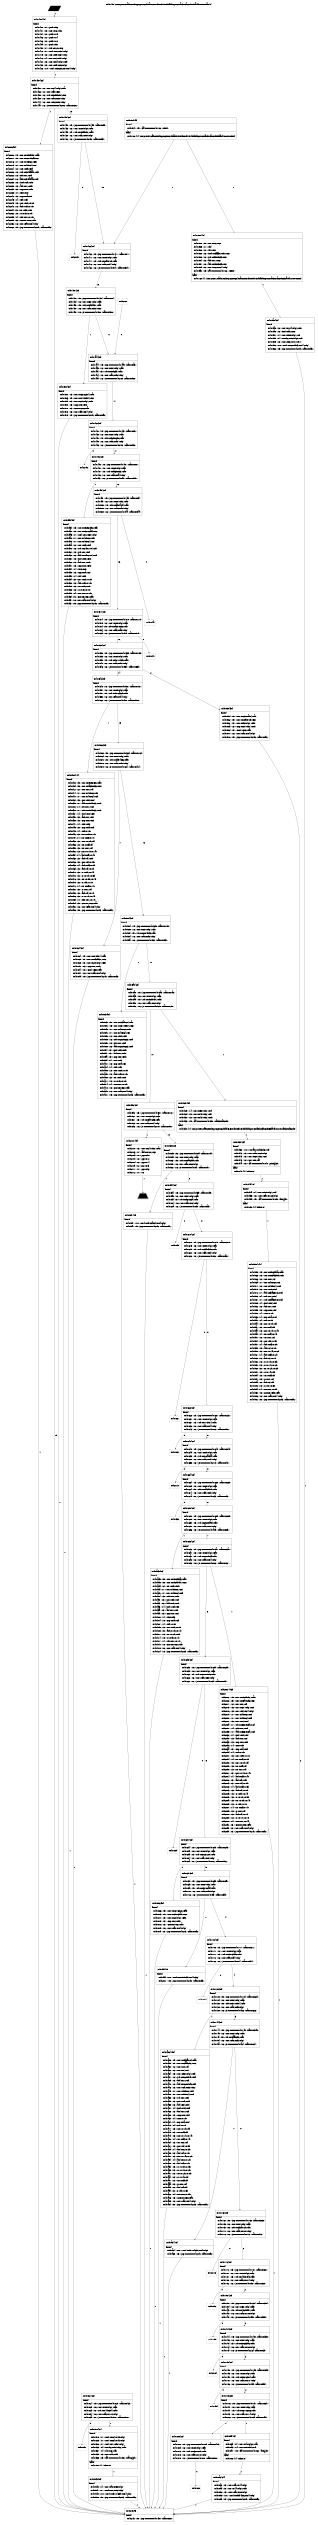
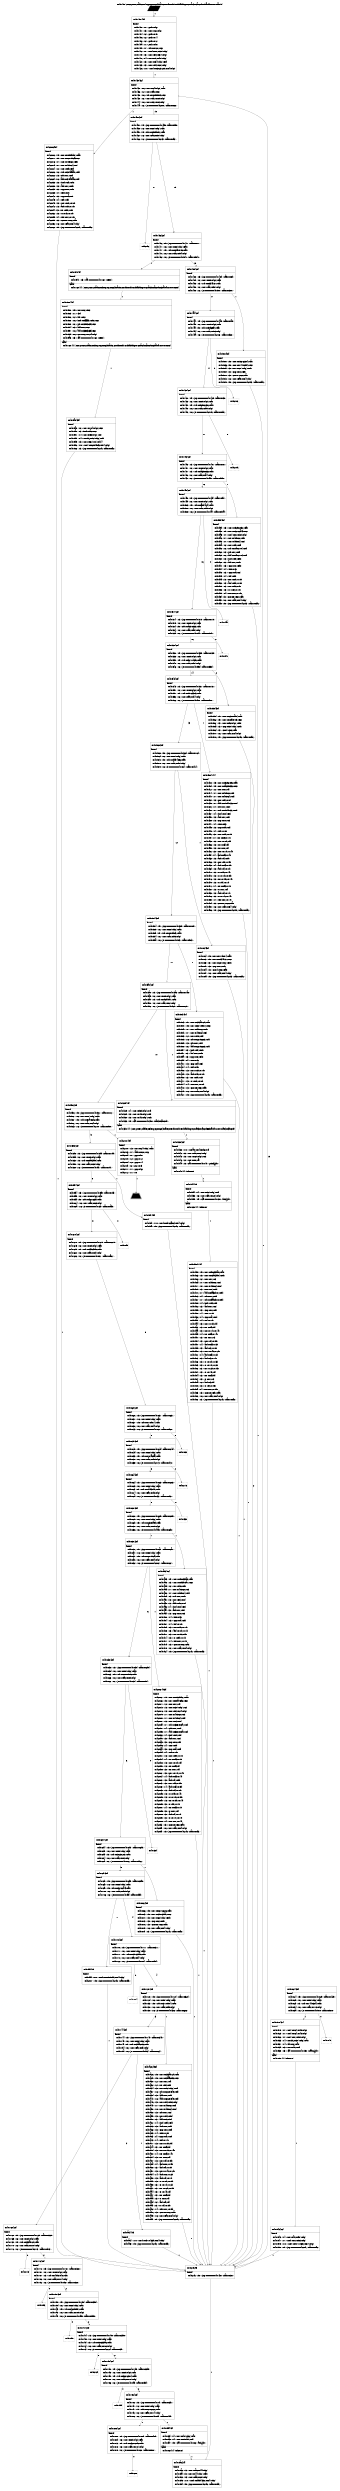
edge "0x40197b [5]" -> "0x40146c [28]": reversed
edge "0x4021c8" -> "0x4014a4 [28]": reversed
node "0x401e61": removed
edge "0x4018ac [24]" -> "0x4021fc [5]": reversed
